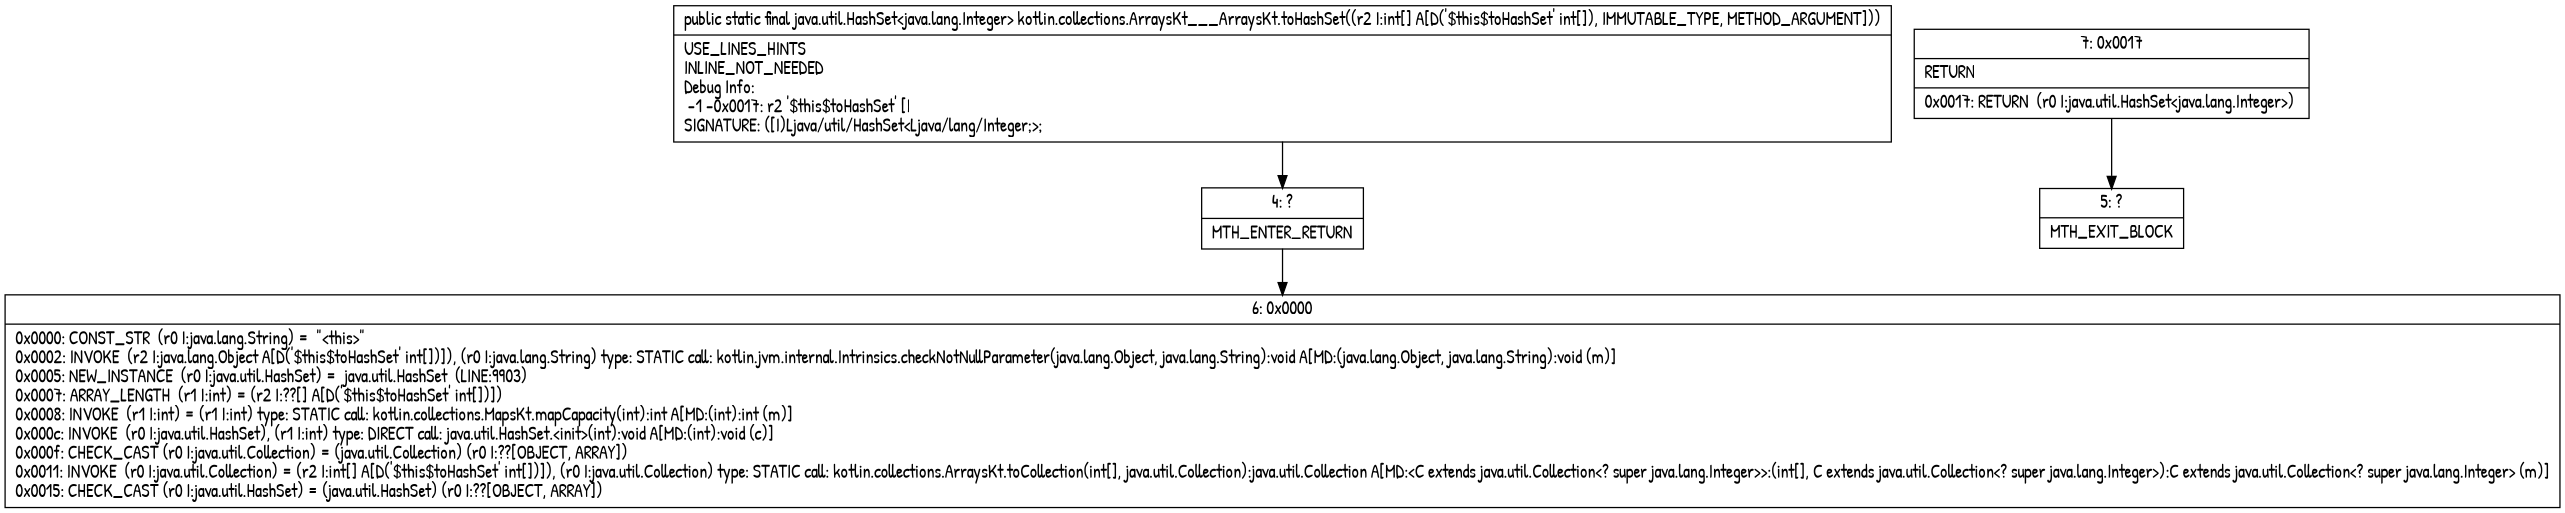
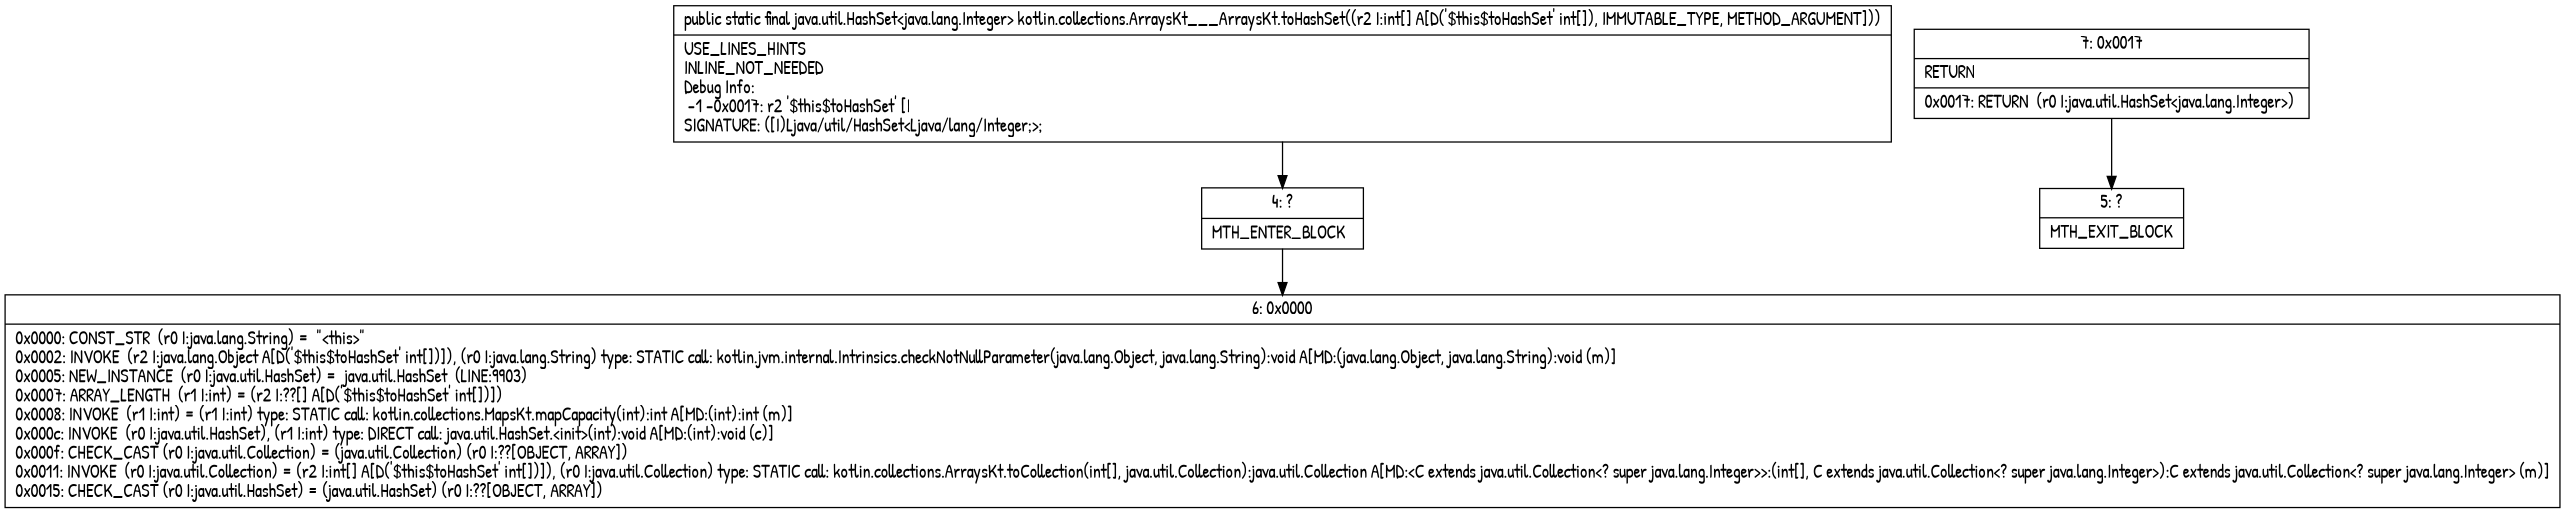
node "4: ?": text "MTH_ENTER_RETURN" -> "MTH_ENTER_BLOCK"
